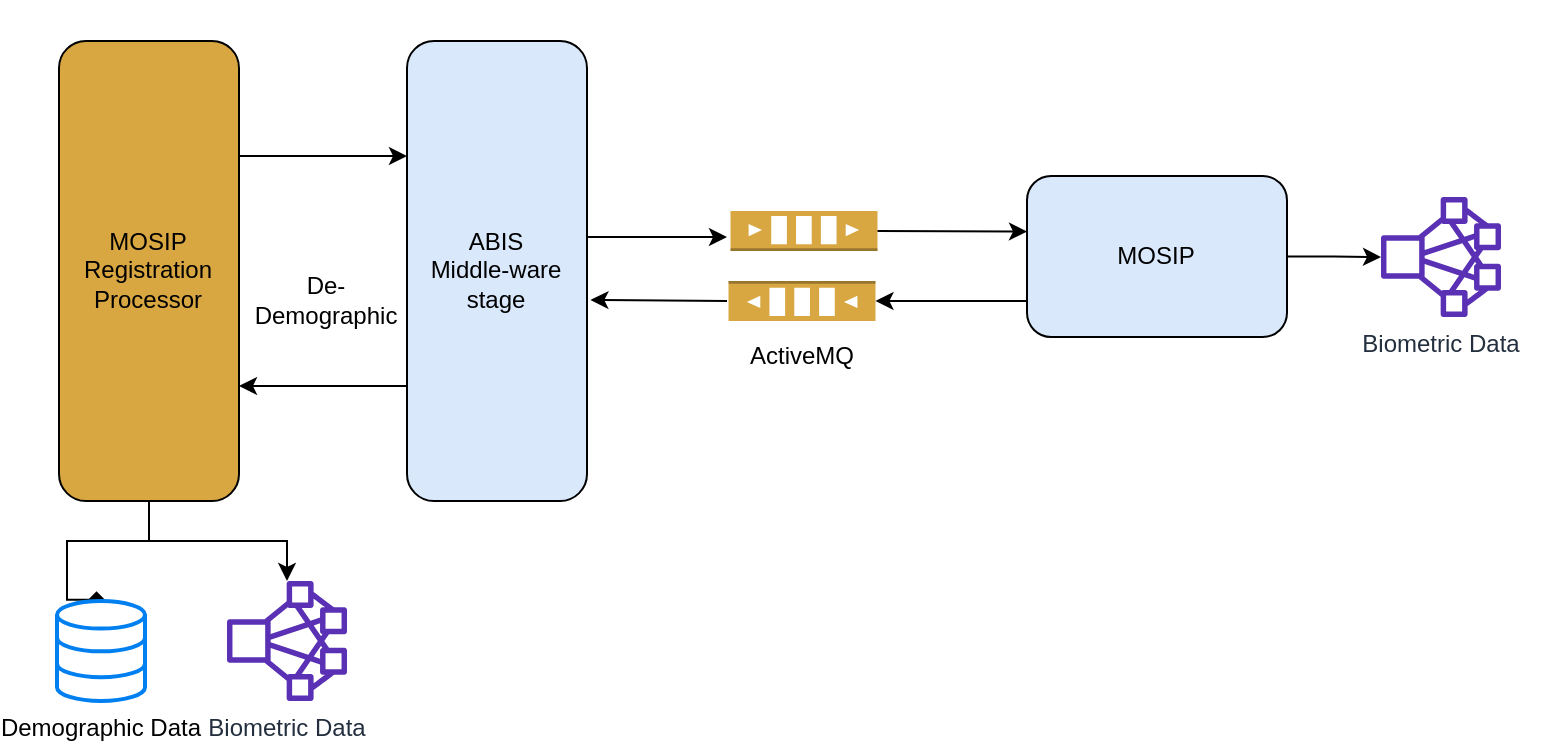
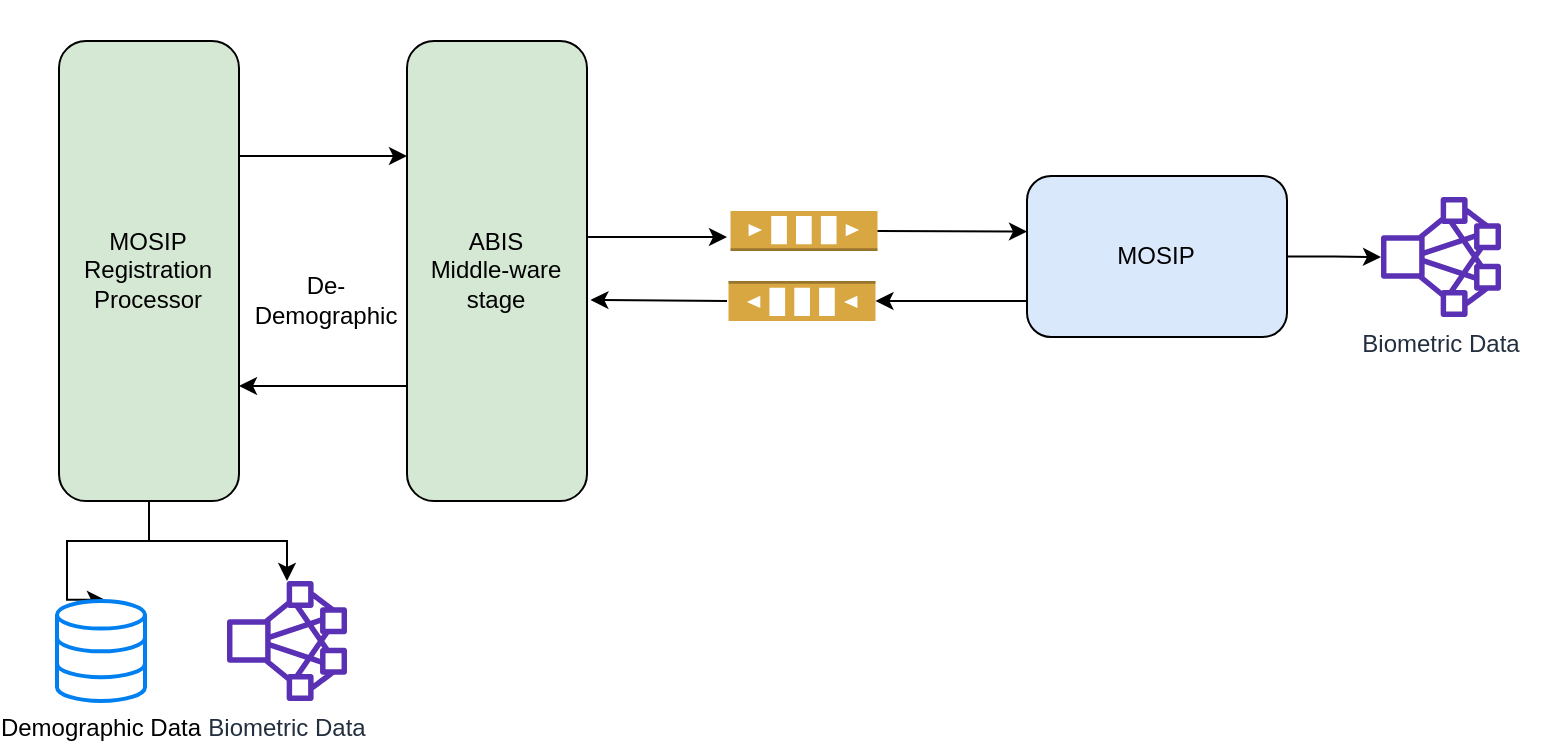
node "MOSIP Registration Processor": fillcolor #d9a741 -> #d5e8d4
node "ABIS Middle-ware stage": fillcolor #dae8fc -> #d5e8d4
node "ActiveMQ": removed
edge "MOSIP Registration Processor" -> "Demographic Data": arrowhead diamond -> classic
